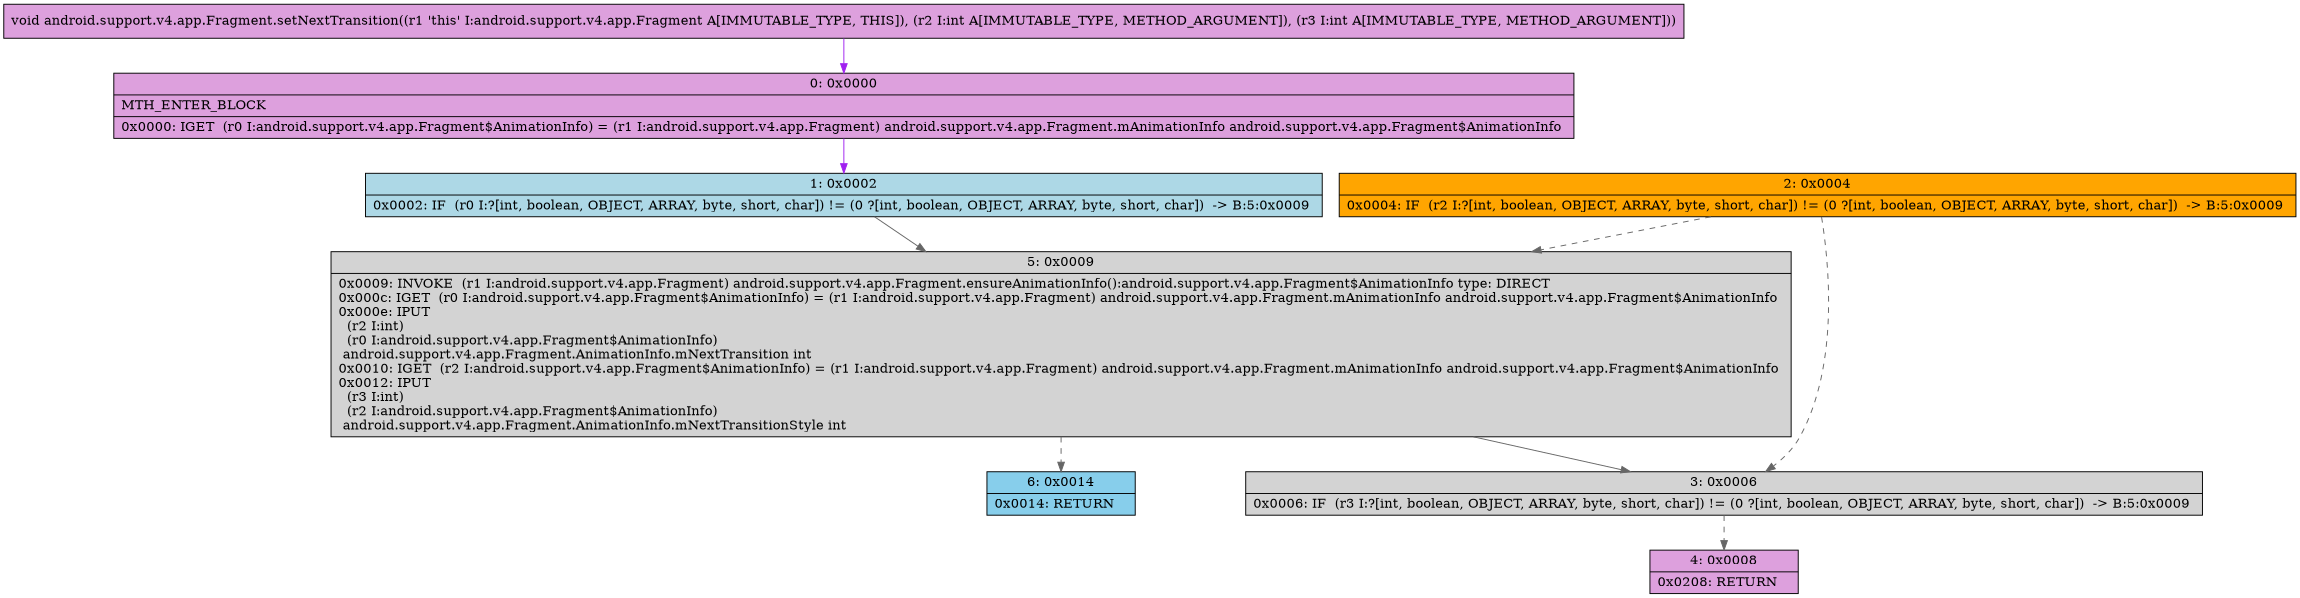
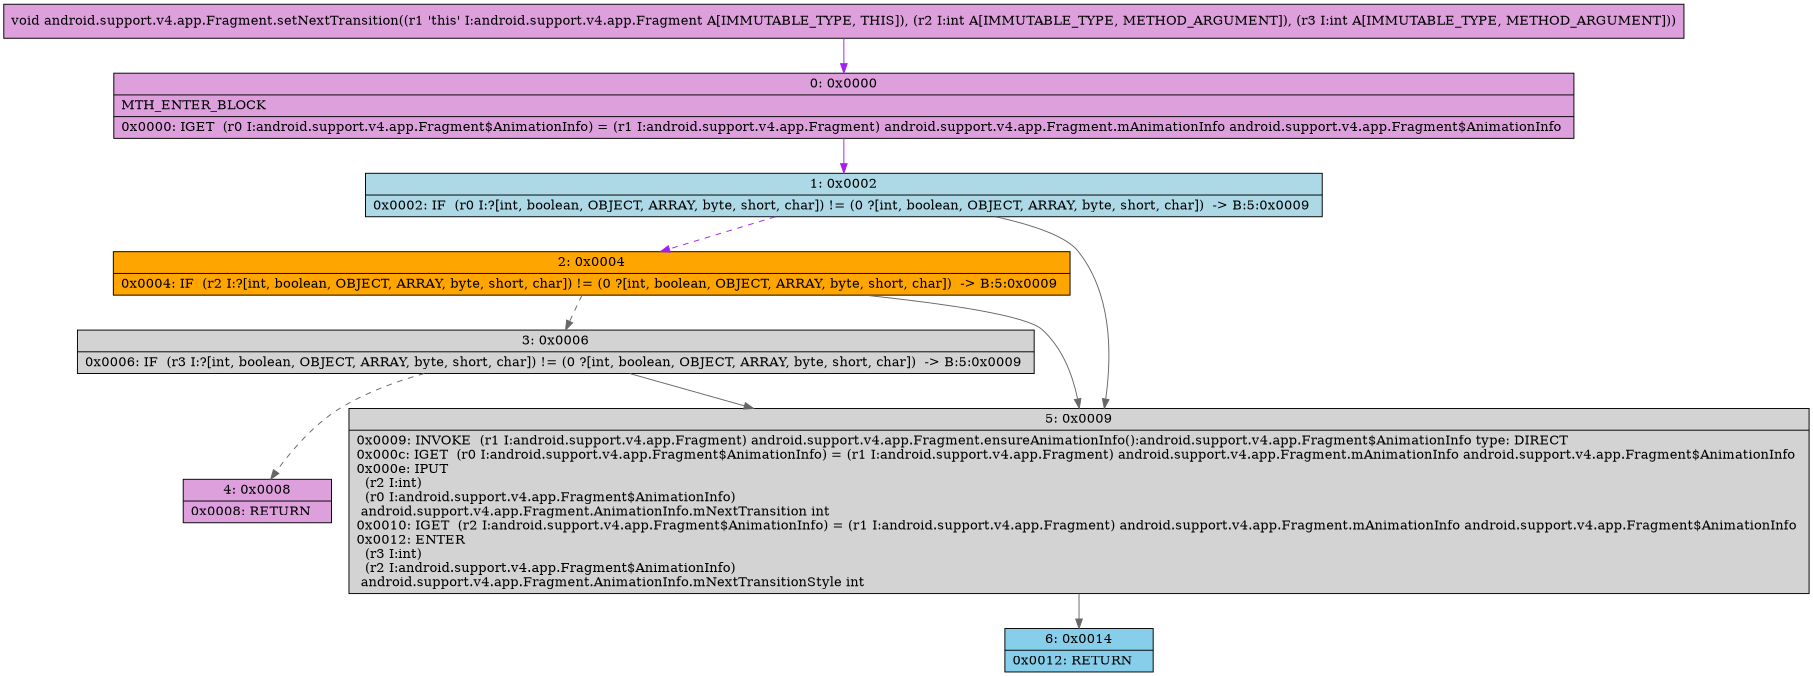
edge "1: 0x0002" -> "2: 0x0004": added
edge "2: 0x0004" -> "5: 0x0009": style dashed -> solid
node "5: 0x0009": text "0x0012: IPUT" -> "0x0012: ENTER"
edge "5: 0x0009" -> "6: 0x0014": style dashed -> solid
edge "5: 0x0009" -> "3: 0x0006": reversed
node "6: 0x0014": text "0x0014: RETURN" -> "0x0012: RETURN"
node "4: 0x0008": text "0x0208: RETURN" -> "0x0008: RETURN"
